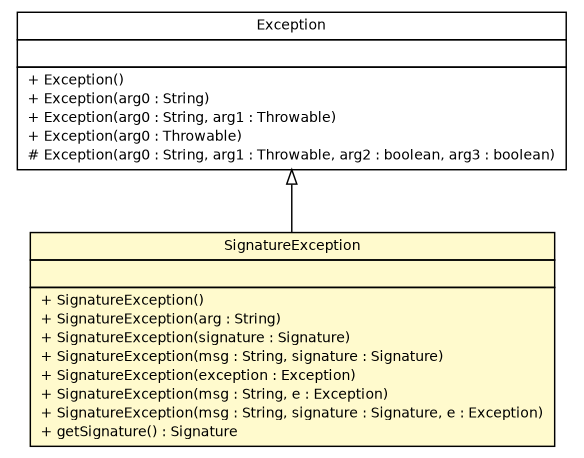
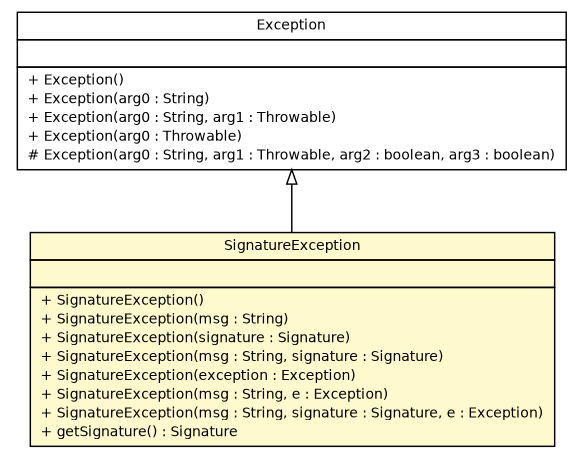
node "SignatureException": text "+ SignatureException(arg : String)" -> "+ SignatureException(msg : String)"
